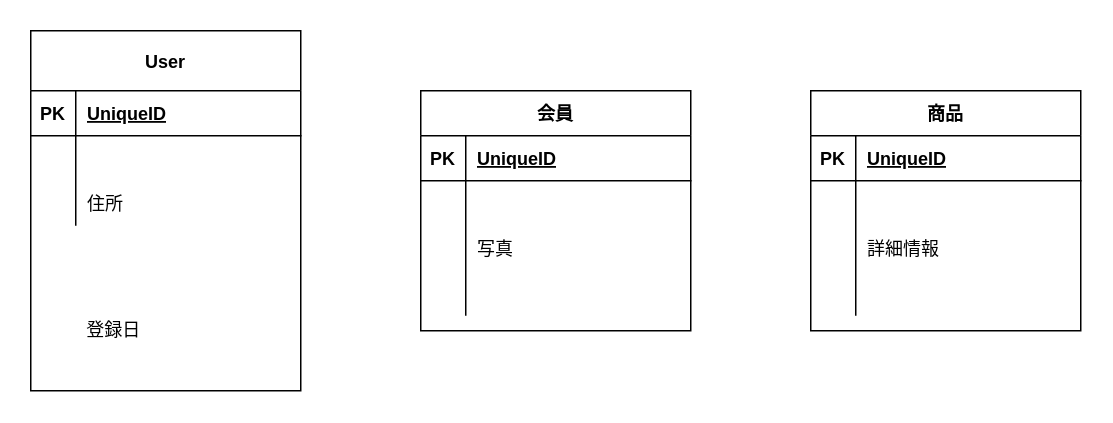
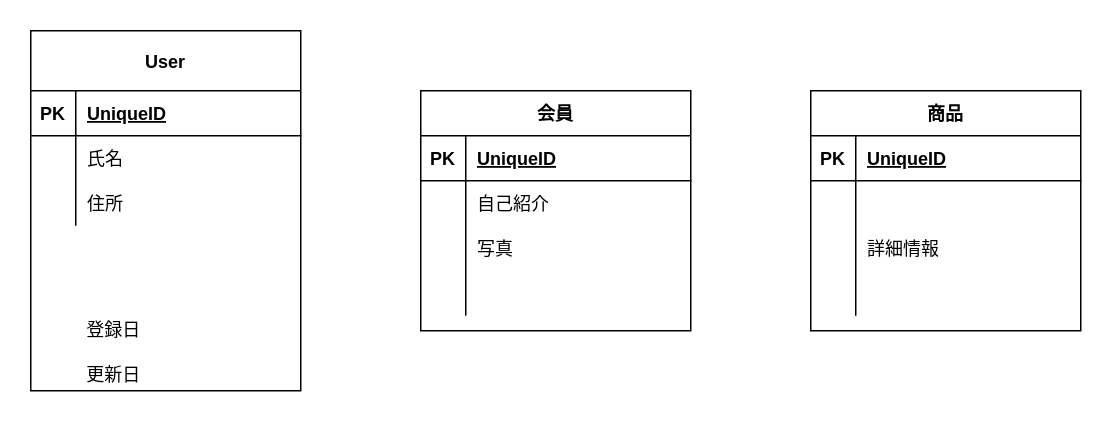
node "氏名": added
node "自己紹介": added
node "更新日": added
